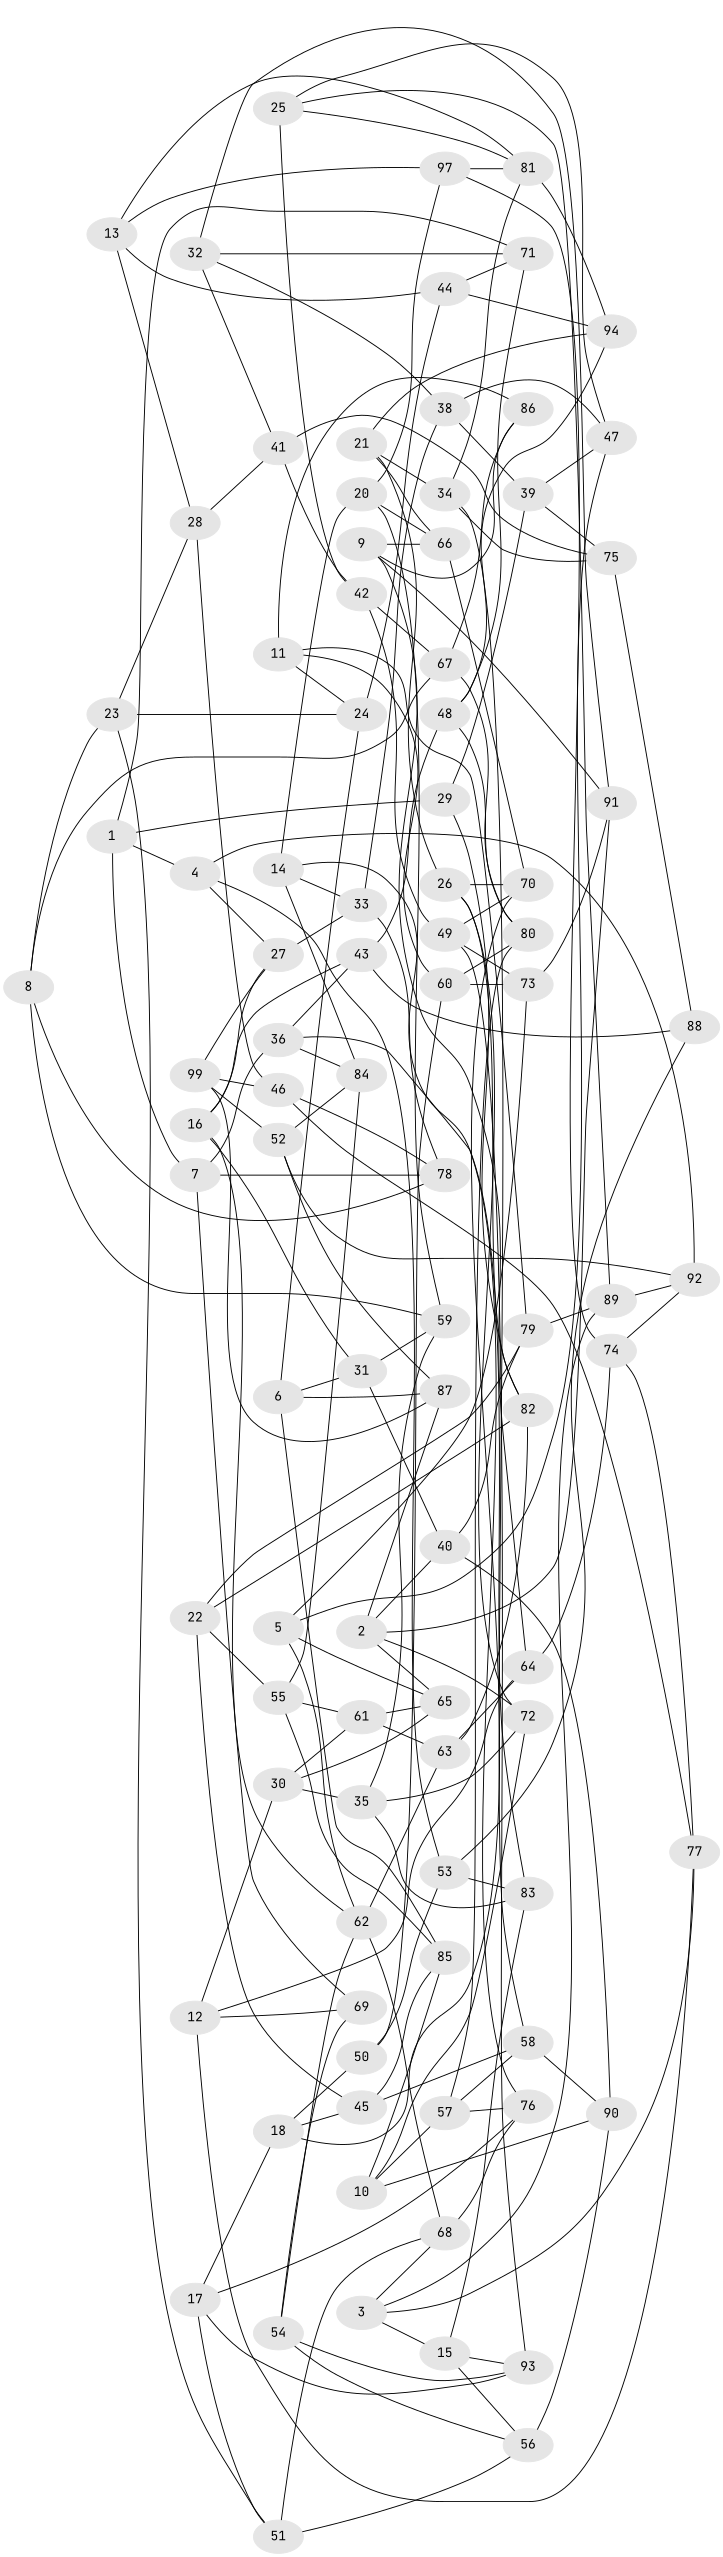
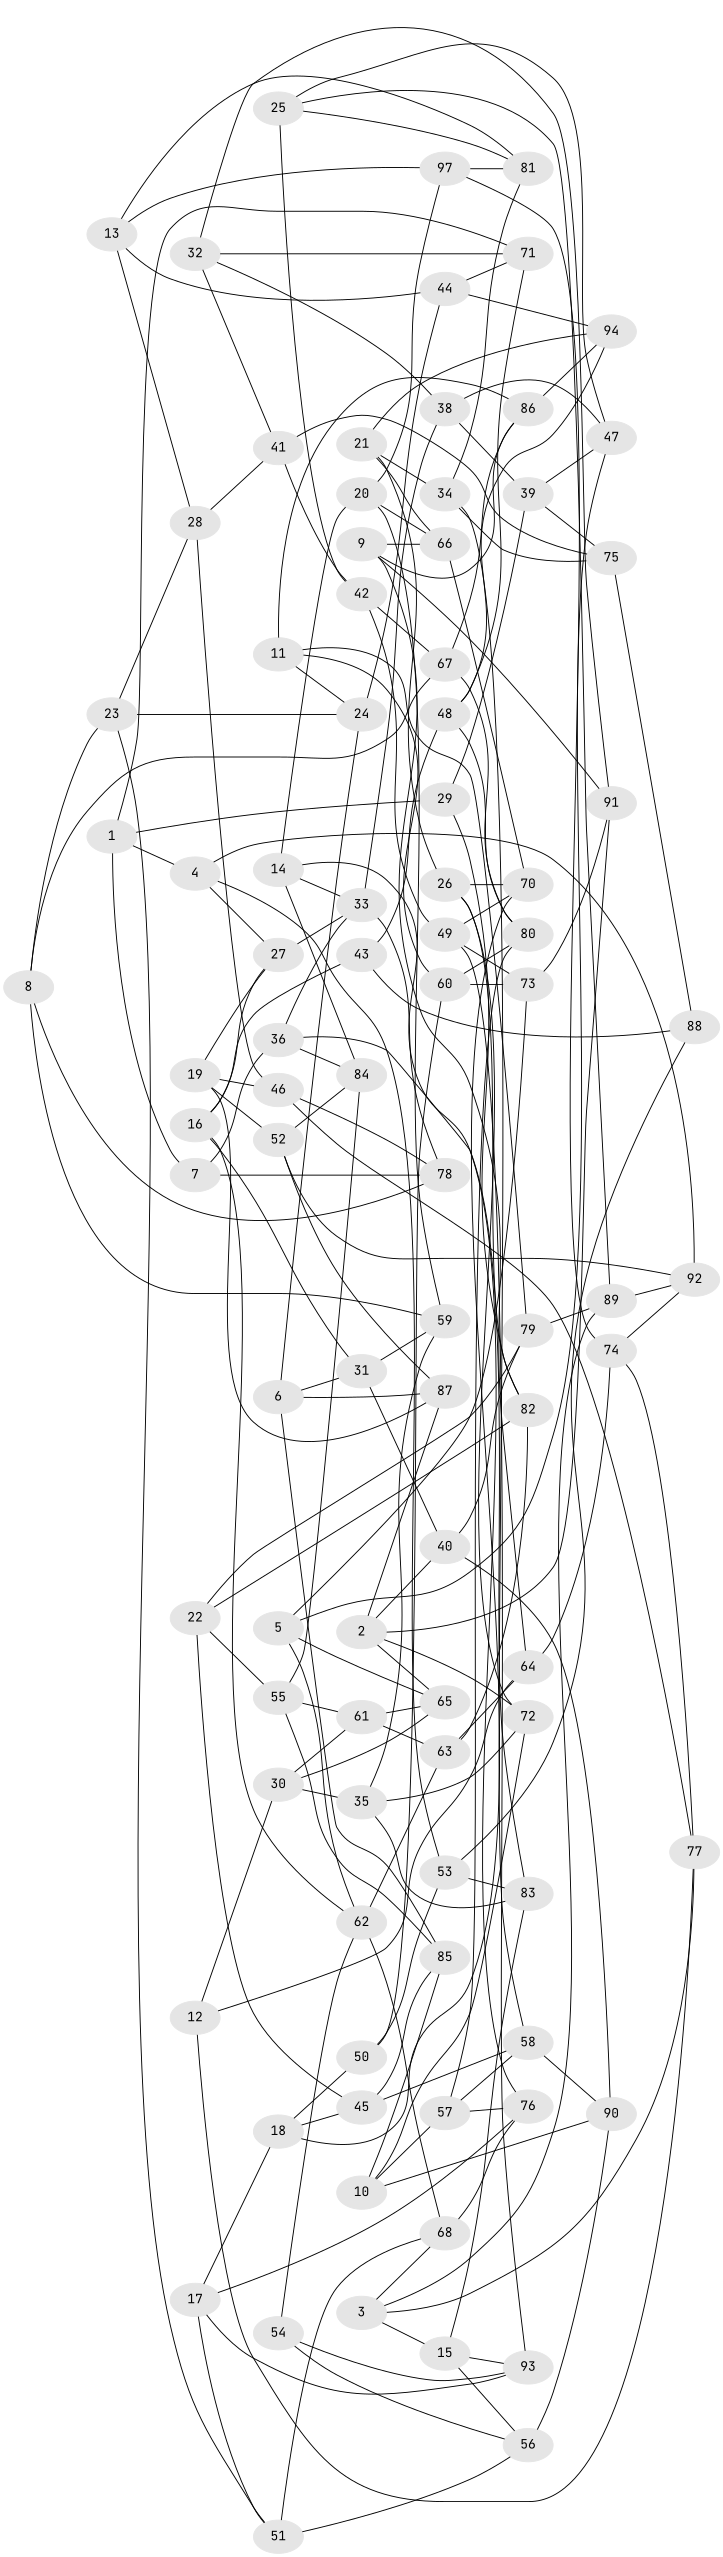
edge "81" -- "94": now "86" -- "94"
edge "43" -- "36": now "33" -- "36"
node "99": label "99" -> "19"
node "69": removed
